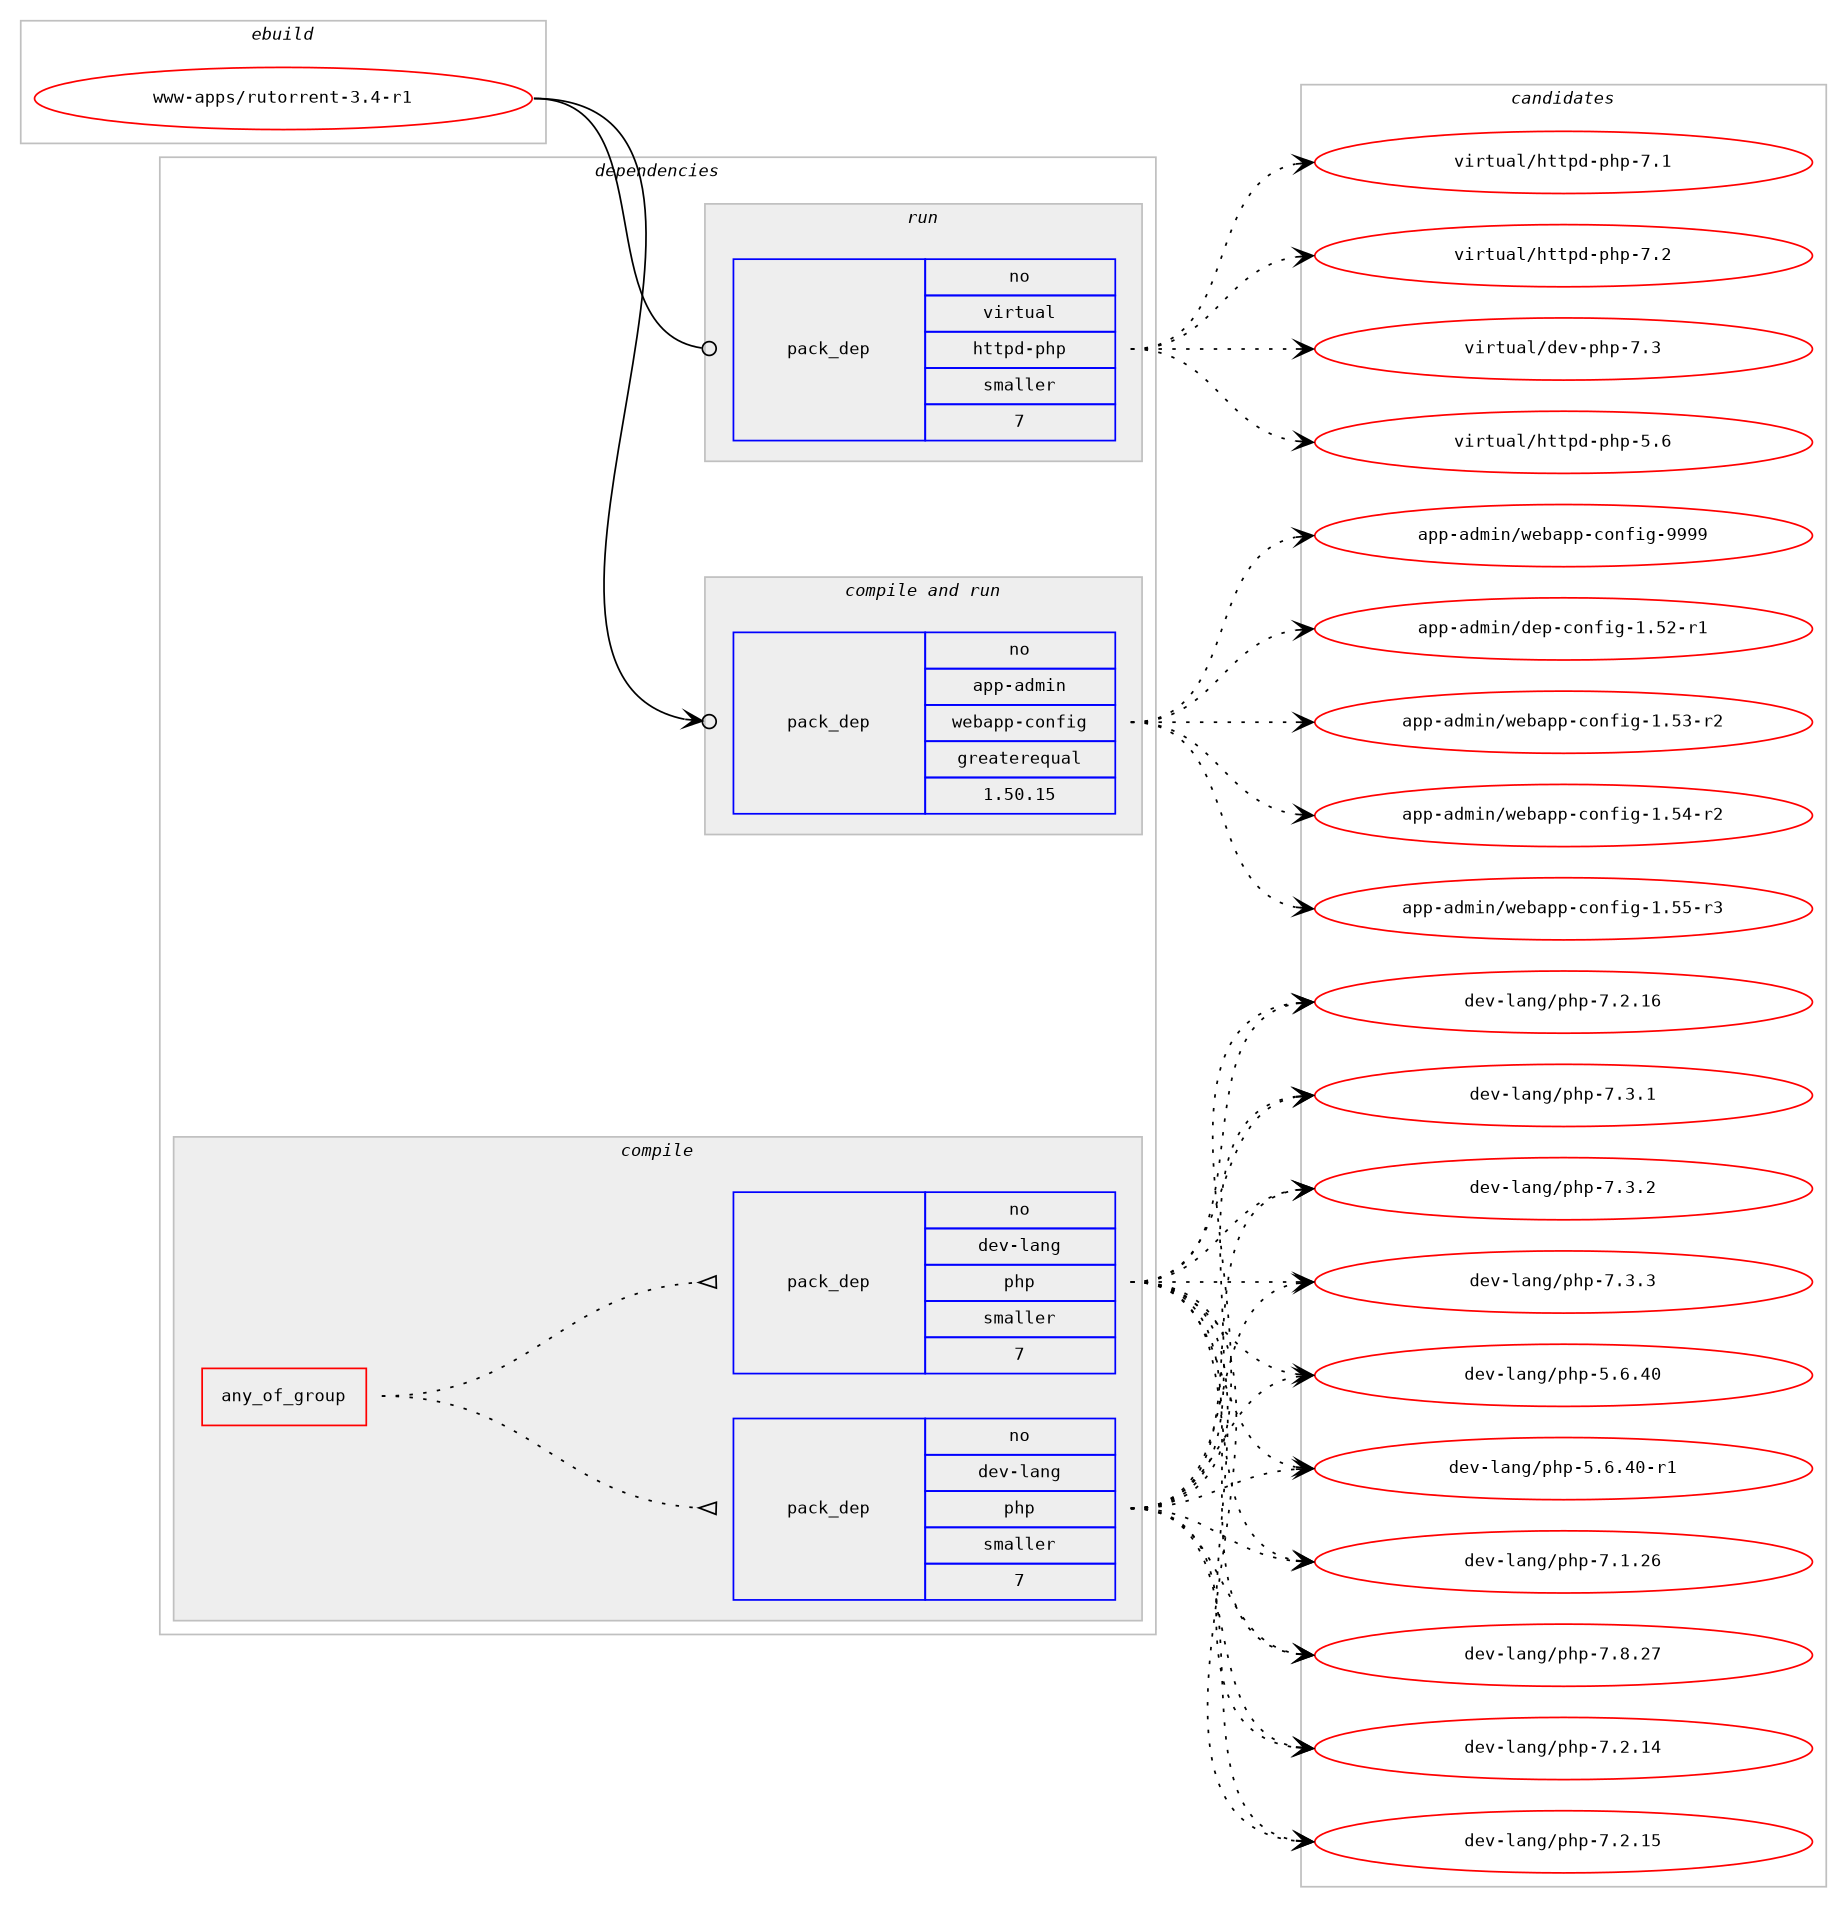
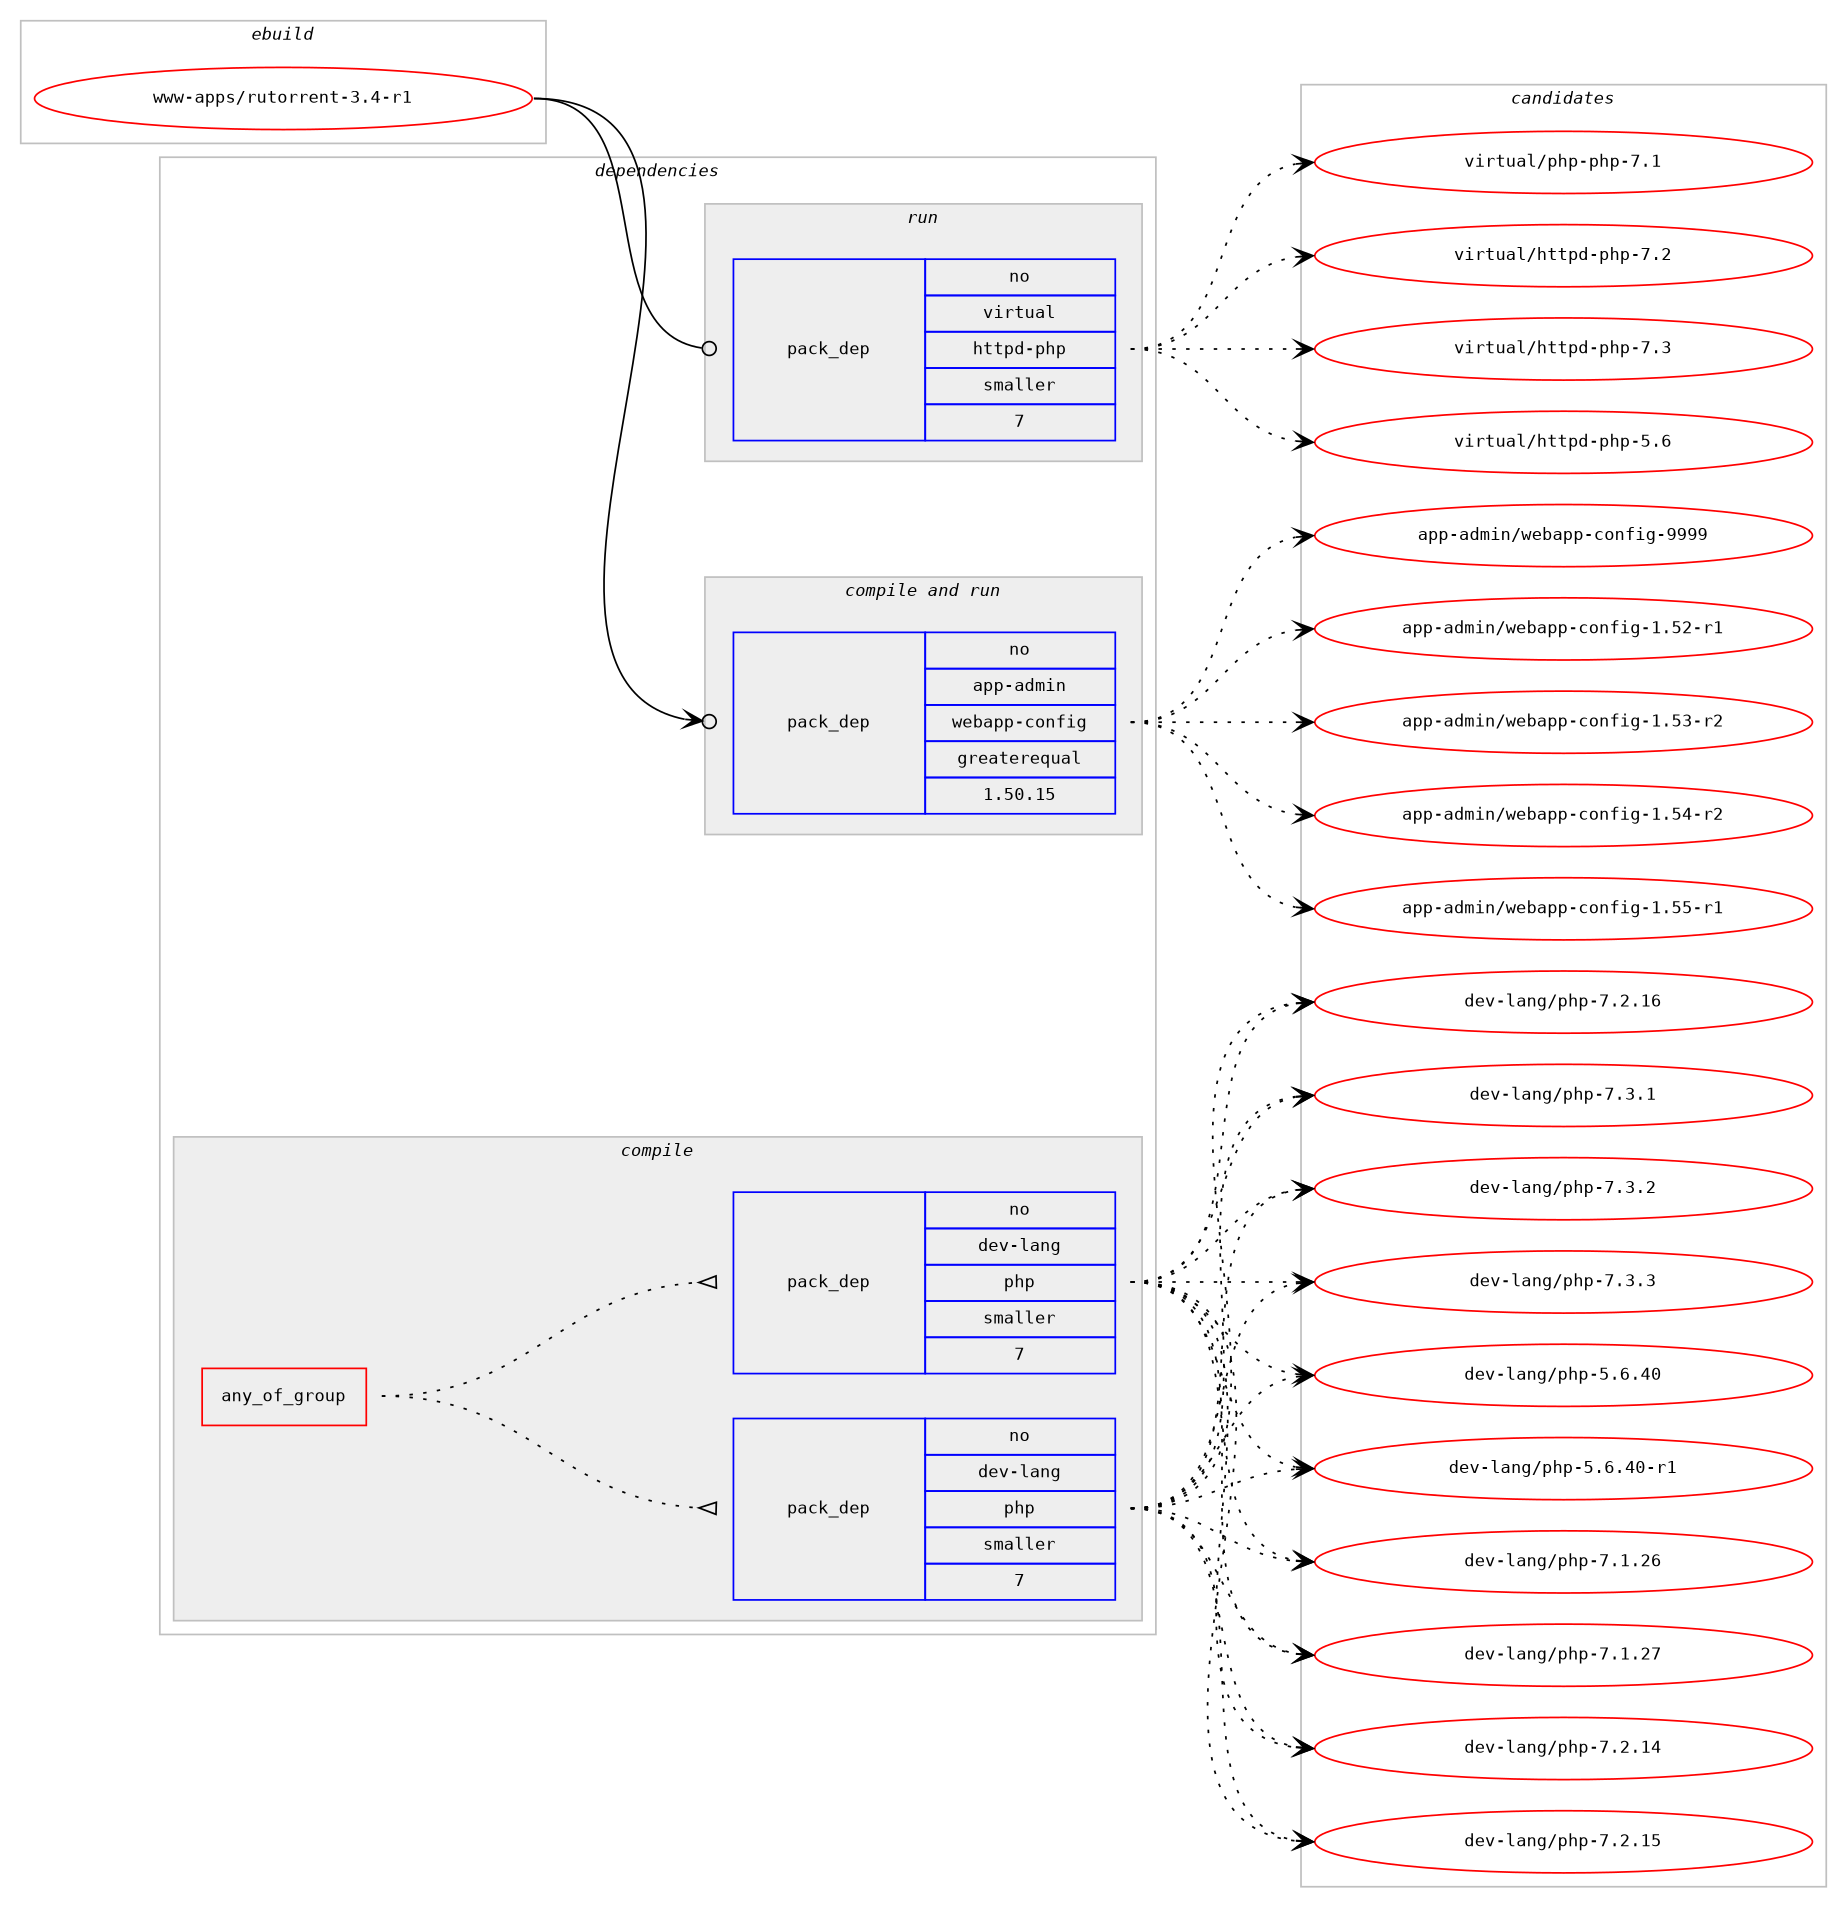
node "virtual/httpd-php-7.1": label "virtual/httpd-php-7.1" -> "virtual/php-php-7.1"
node "virtual/dev-php-7.3": label "virtual/dev-php-7.3" -> "virtual/httpd-php-7.3"
node "app-admin/dep-config-1.52-r1": label "app-admin/dep-config-1.52-r1" -> "app-admin/webapp-config-1.52-r1"
node "app-admin/webapp-config-1.55-r3": label "app-admin/webapp-config-1.55-r3" -> "app-admin/webapp-config-1.55-r1"
node "dev-lang/php-7.8.27": label "dev-lang/php-7.8.27" -> "dev-lang/php-7.1.27"
